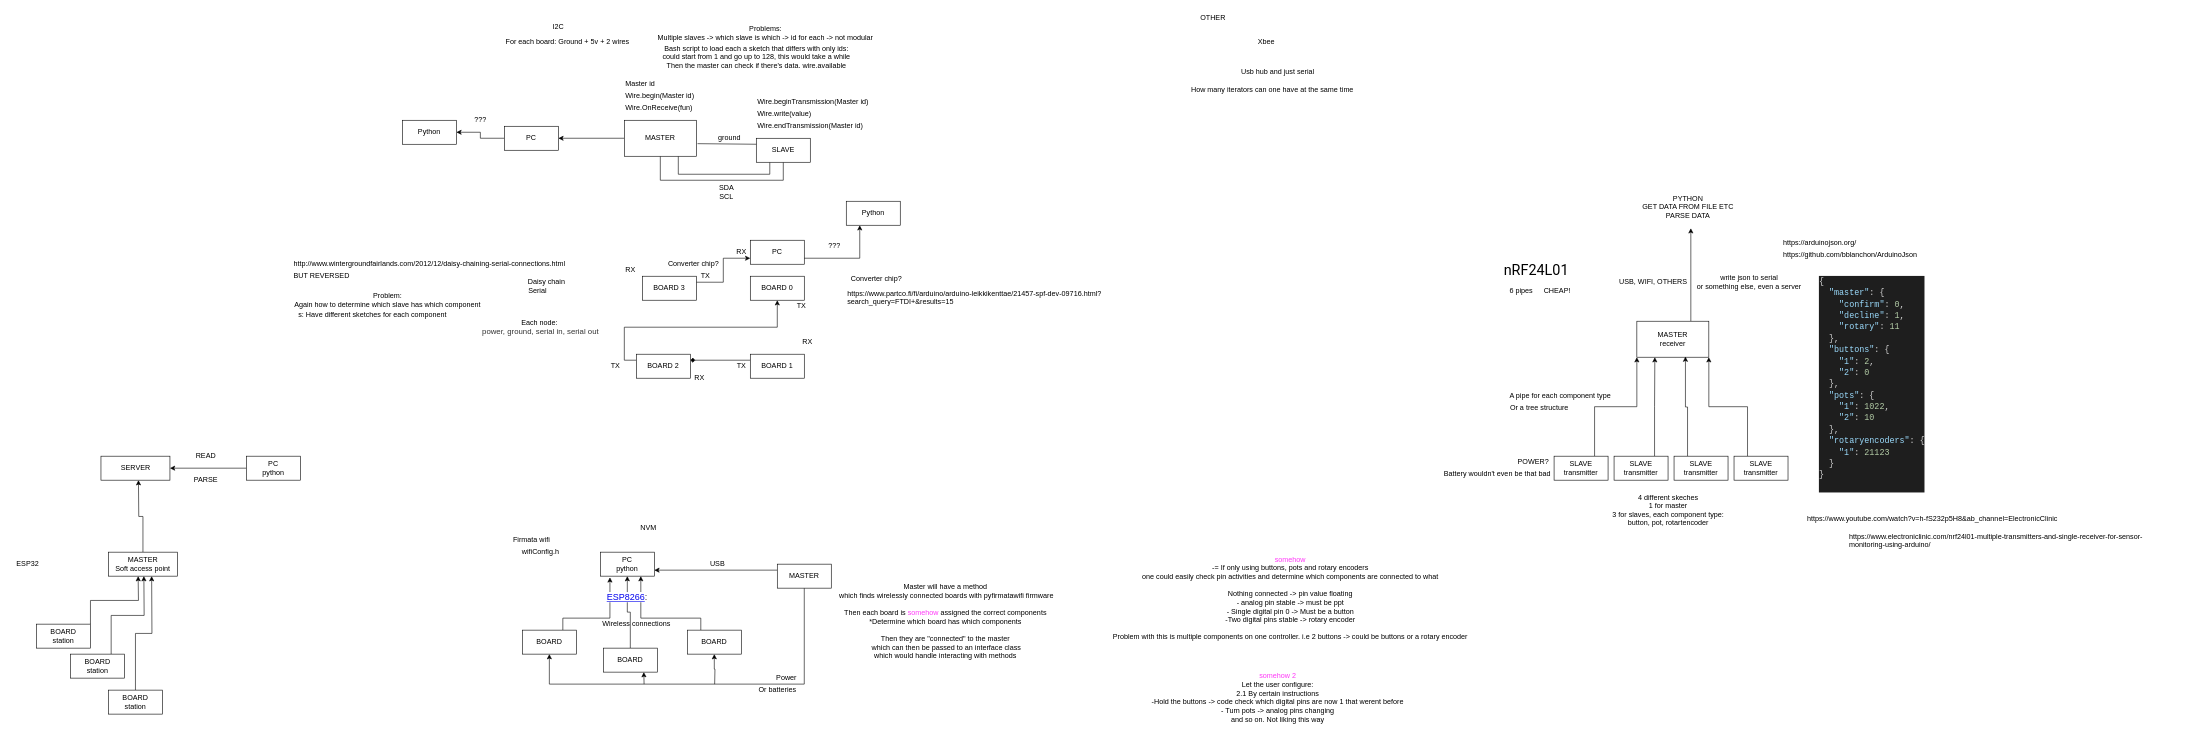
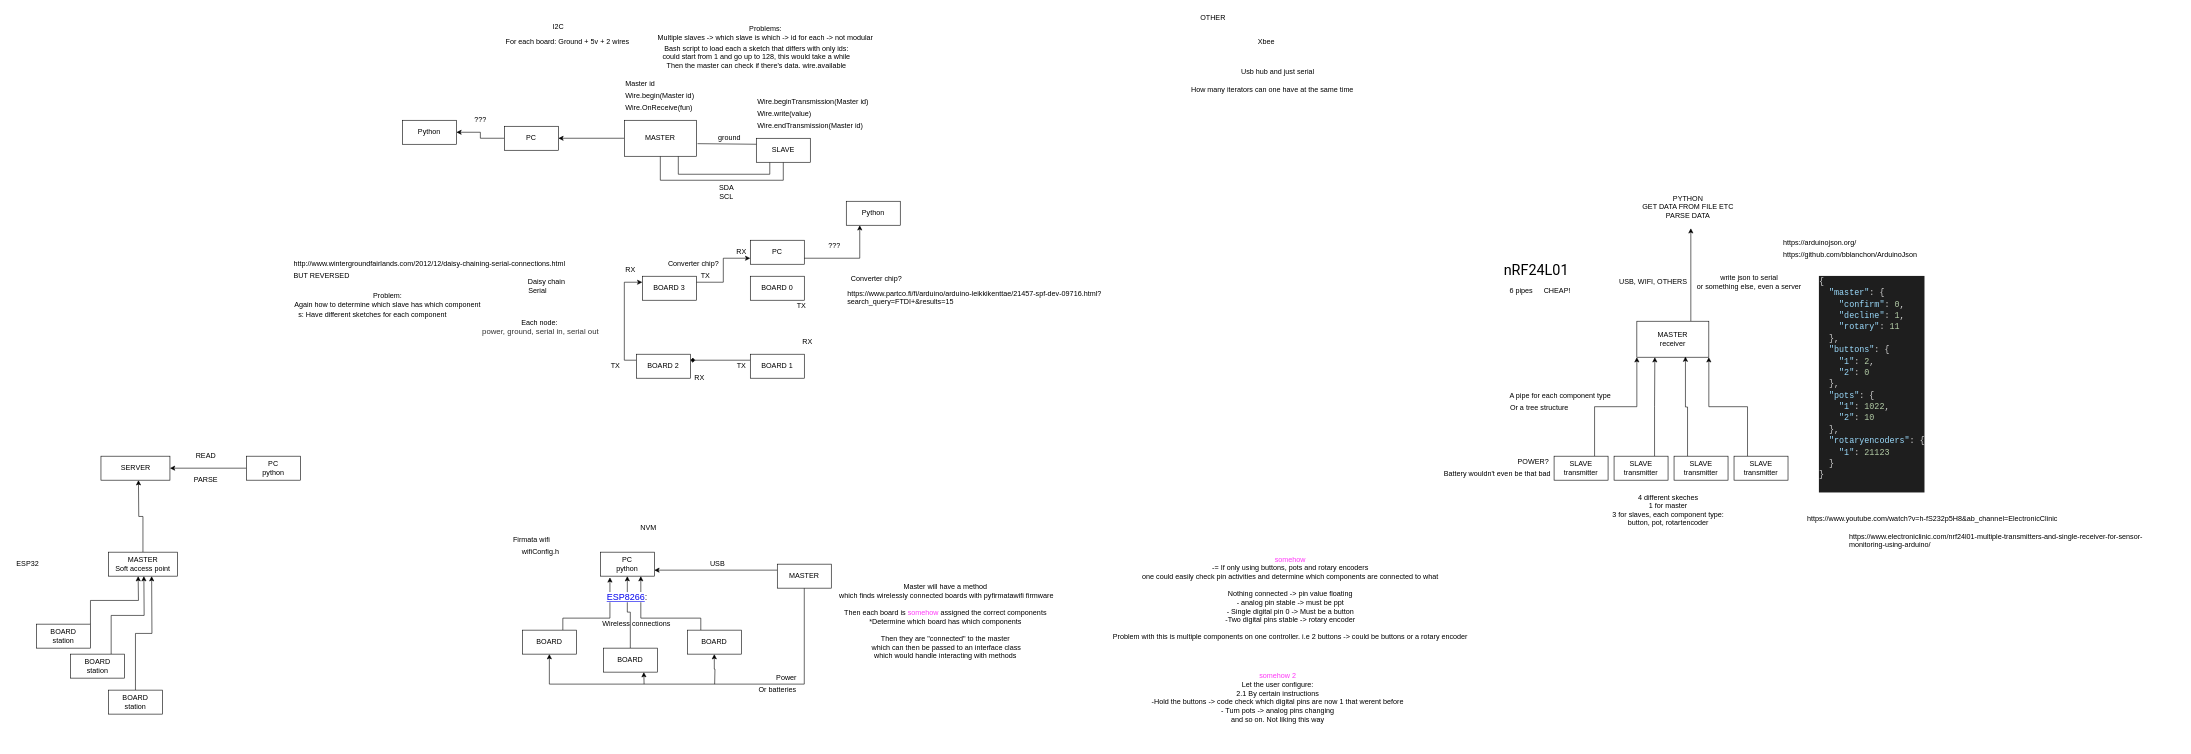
edge "BOARD 2" -> "BOARD 0": now "BOARD 2" -> "BOARD 3"
